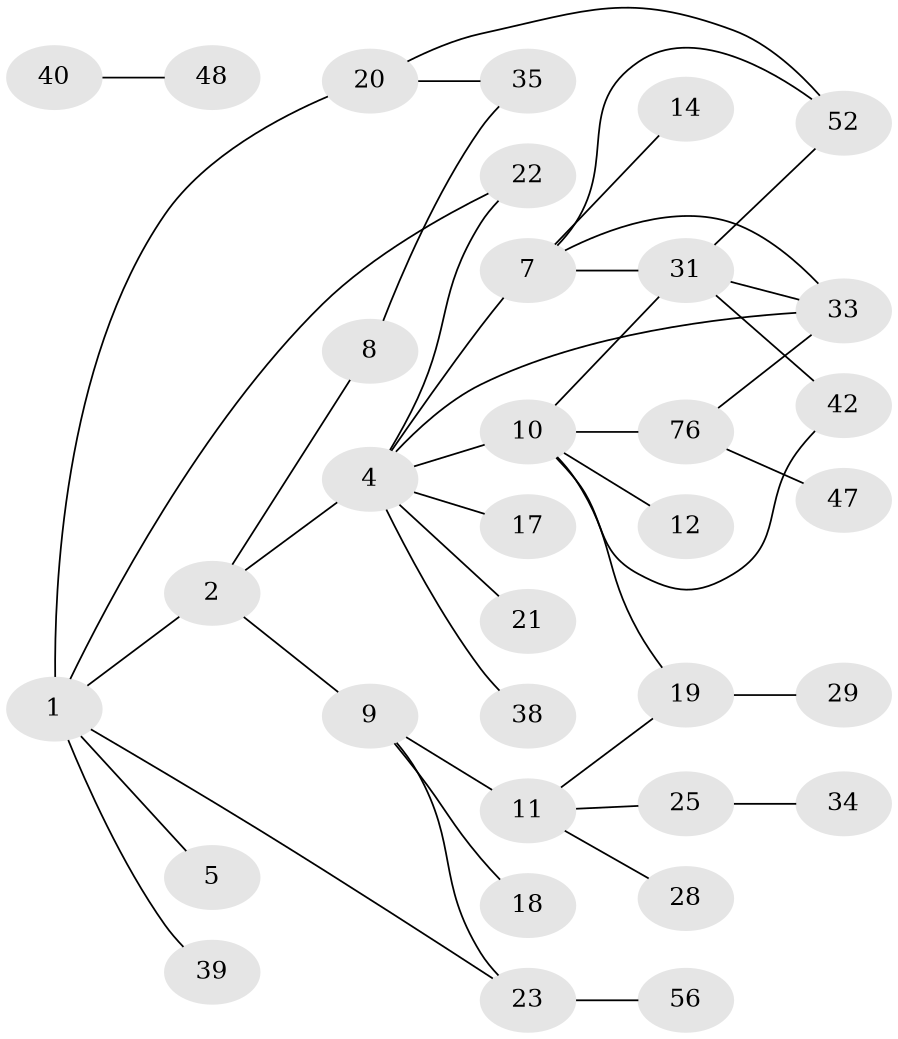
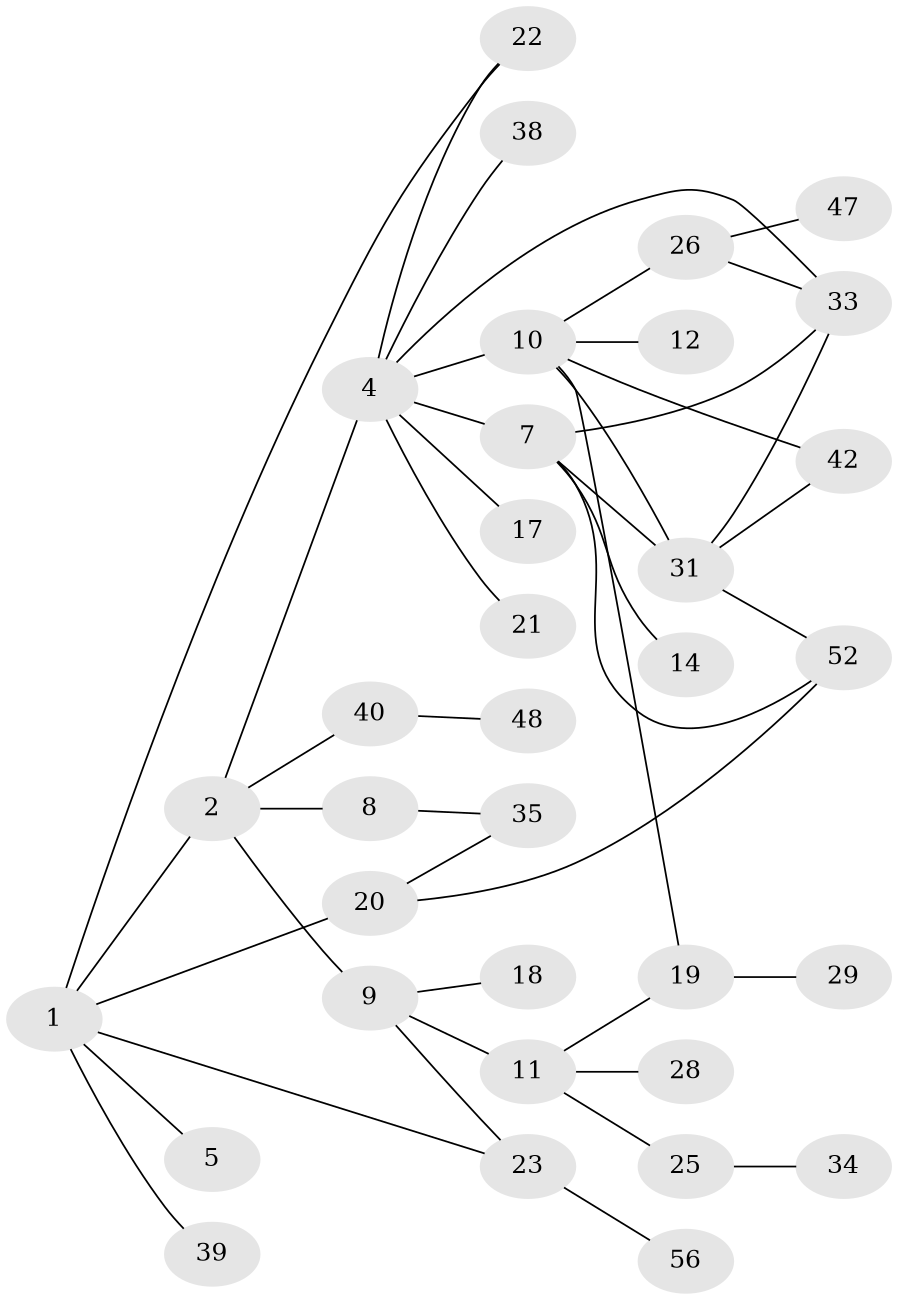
node "76": label "76" -> "26"
edge "40" -- "2": added
